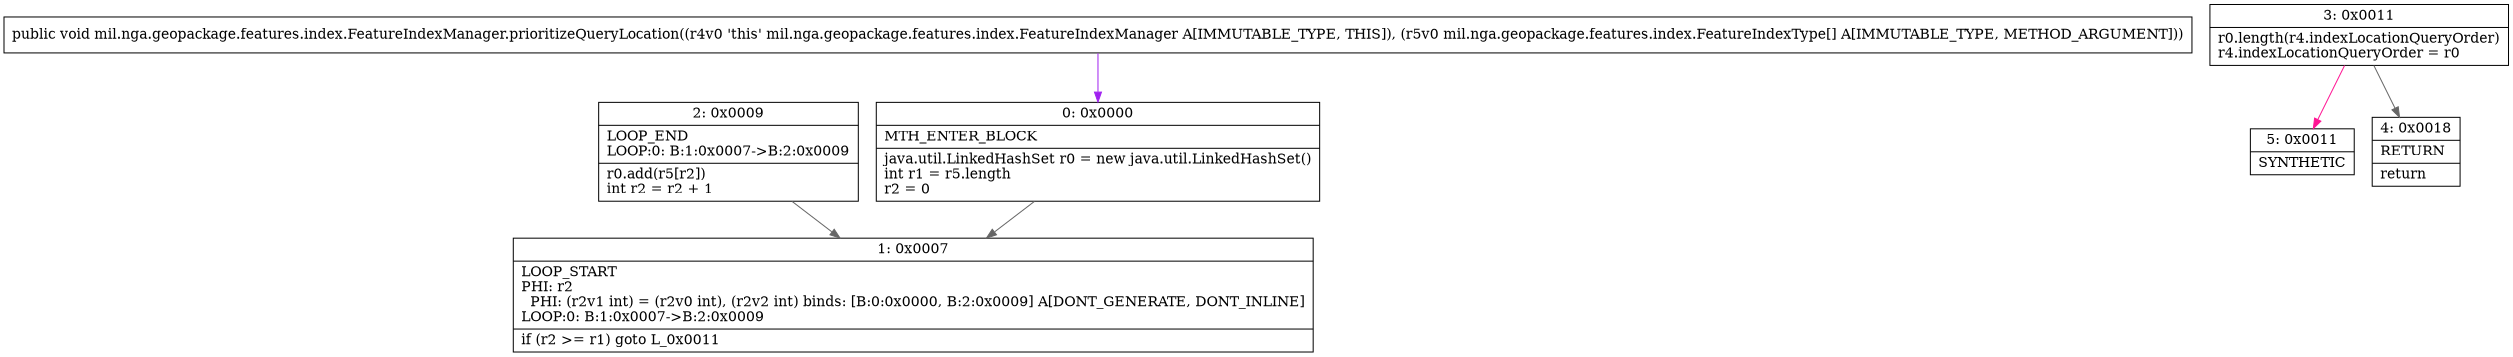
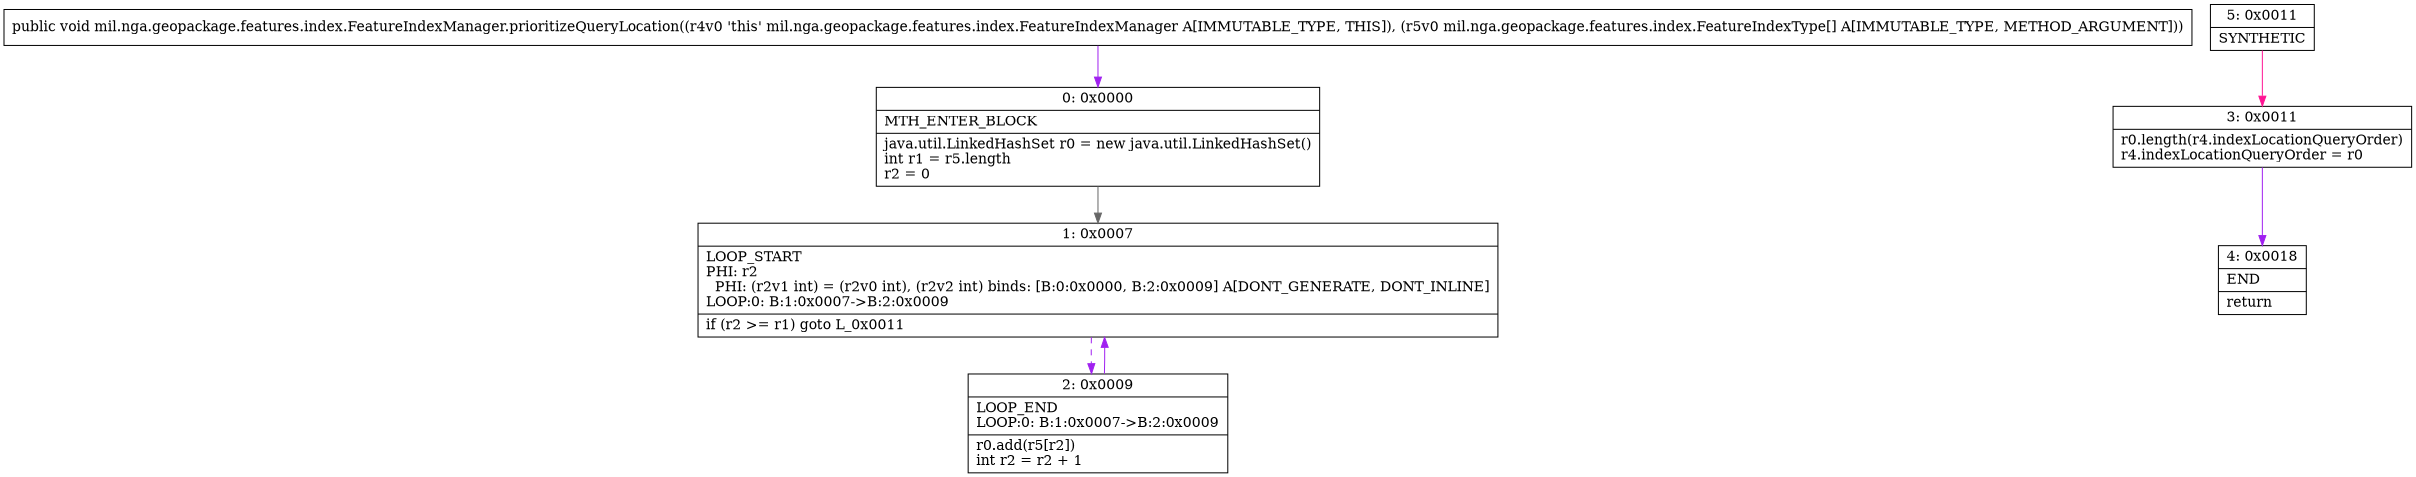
edge "3: 0x0011" -> "4: 0x0018": color gray40 -> purple
edge "3: 0x0011" -> "5: 0x0011": reversed
node "4: 0x0018": text "RETURN" -> "END"
edge "2: 0x0009" -> "1: 0x0007": color gray40 -> purple
edge "1: 0x0007" -> "2: 0x0009": added
